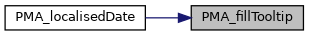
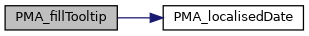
edge "PMA_localisedDate" -> "PMA_fillTooltip": reversed
